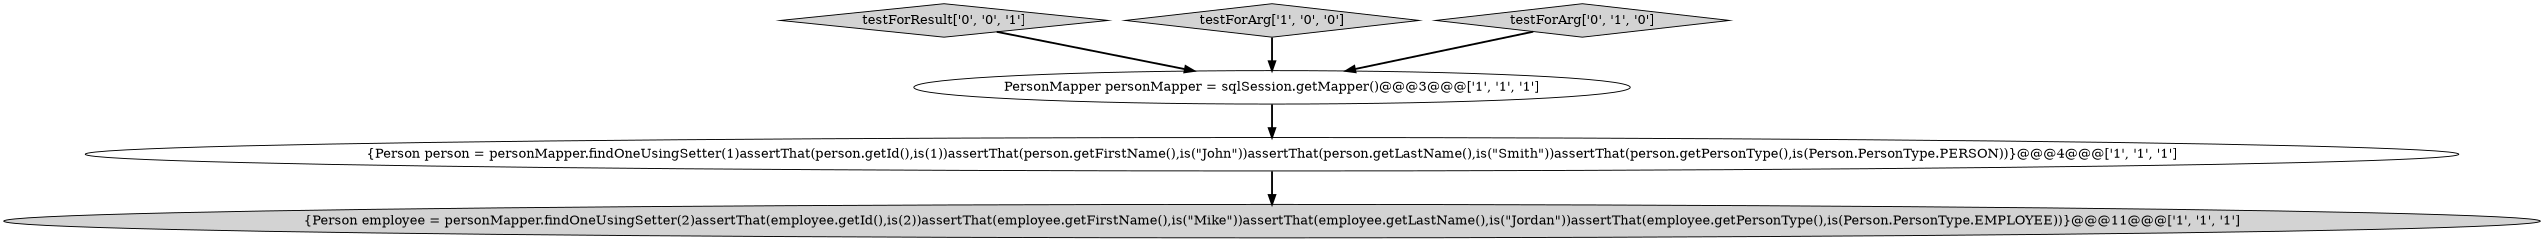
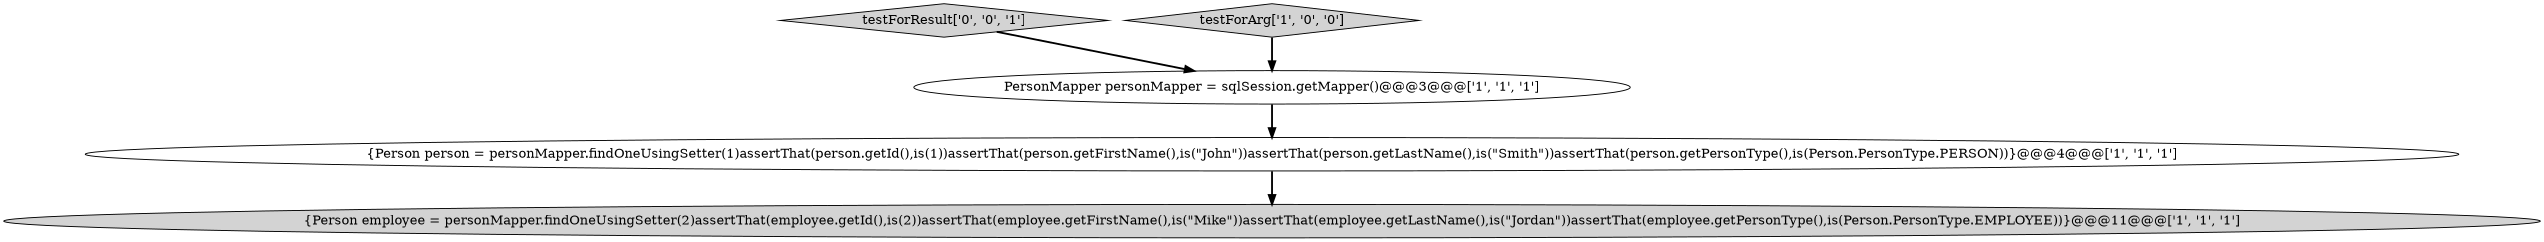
node "testForArg['0', '1', '0']": removed
